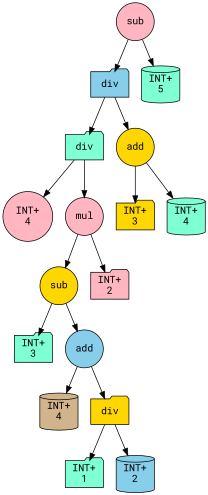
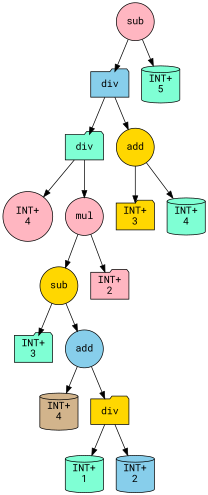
node "INT+ 1": shape folder -> cylinder
